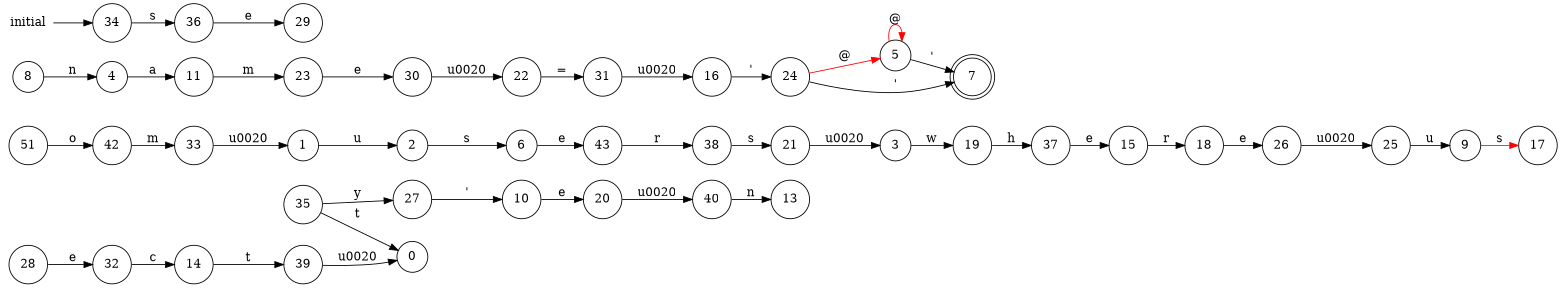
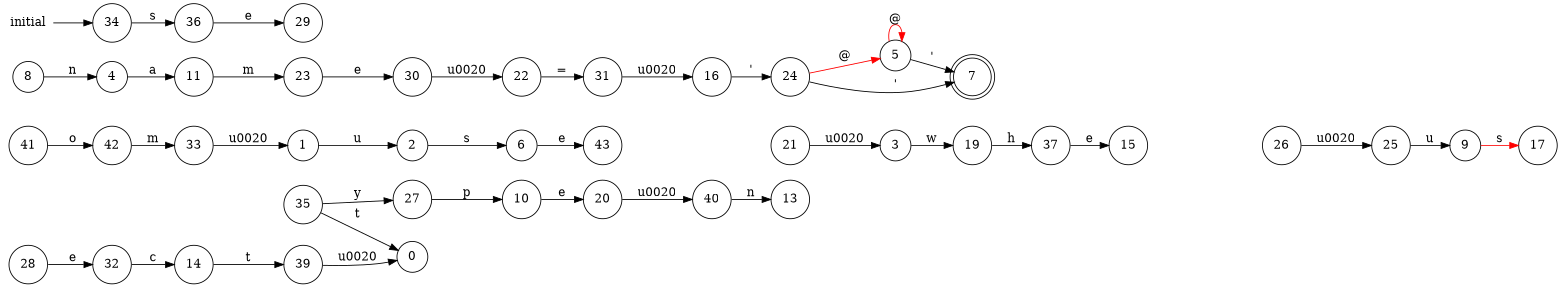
node "51": label "51" -> "41"
node "38": removed
node "18": removed
edge "27" -> "10": label "'" -> "p"
